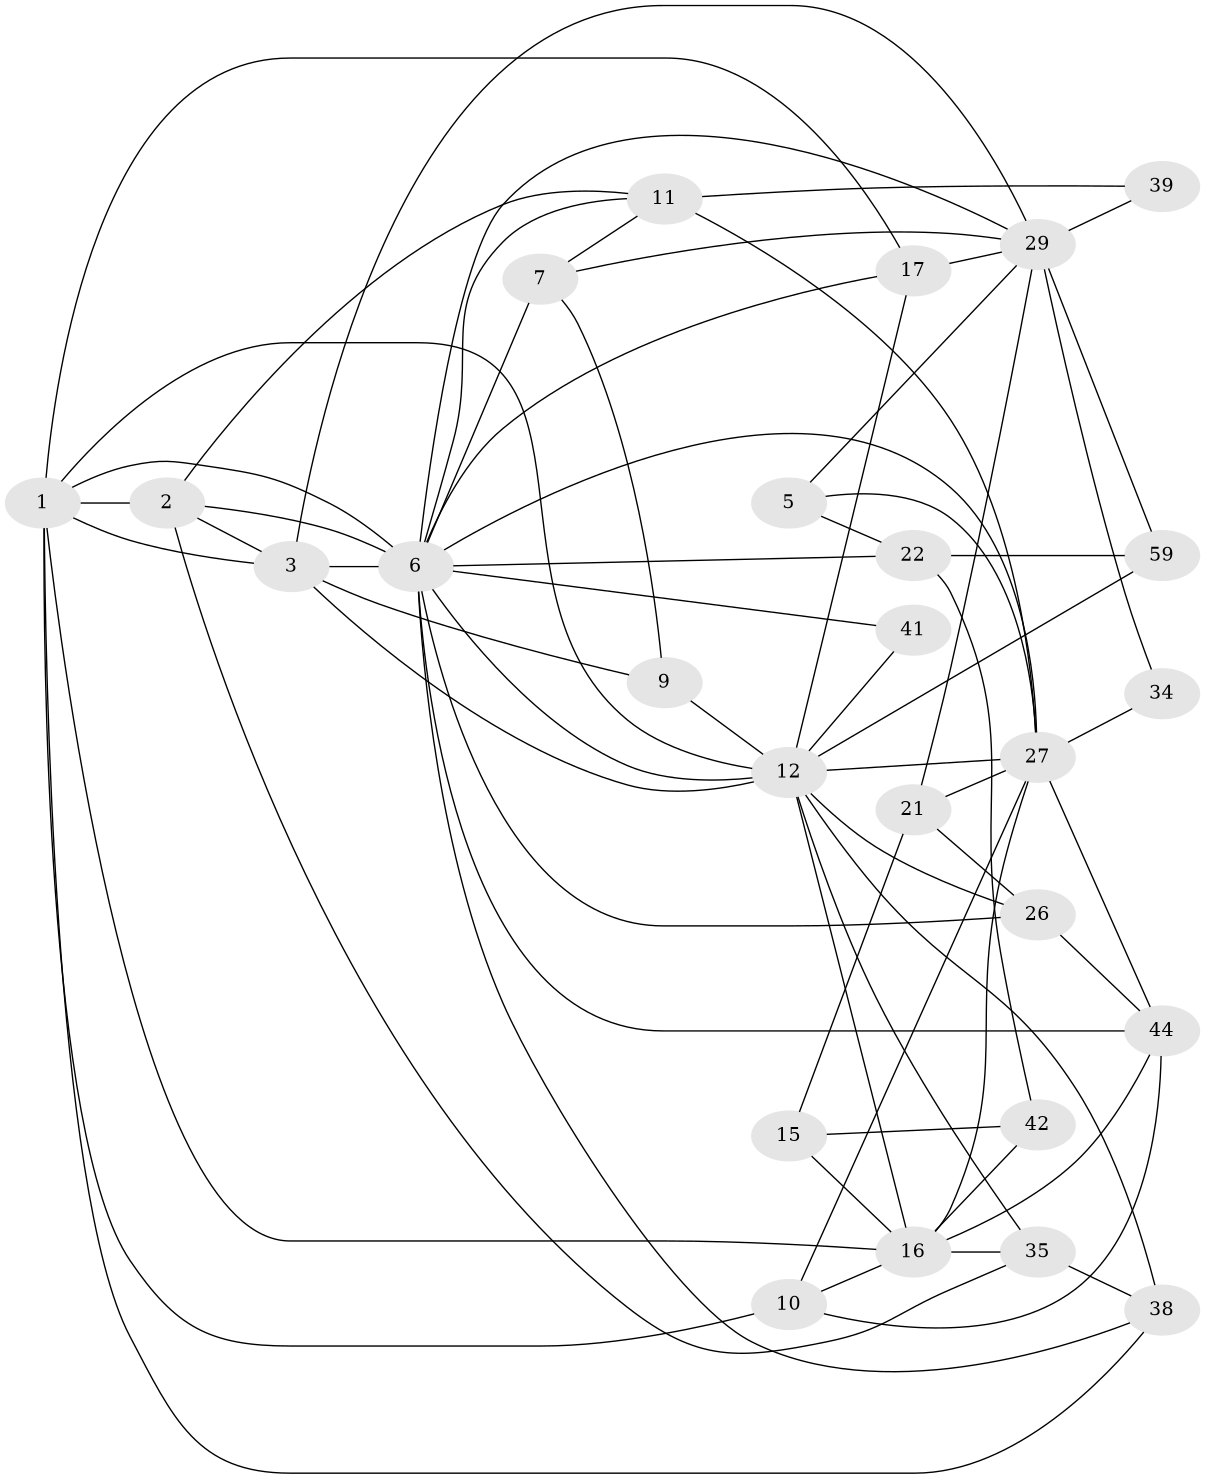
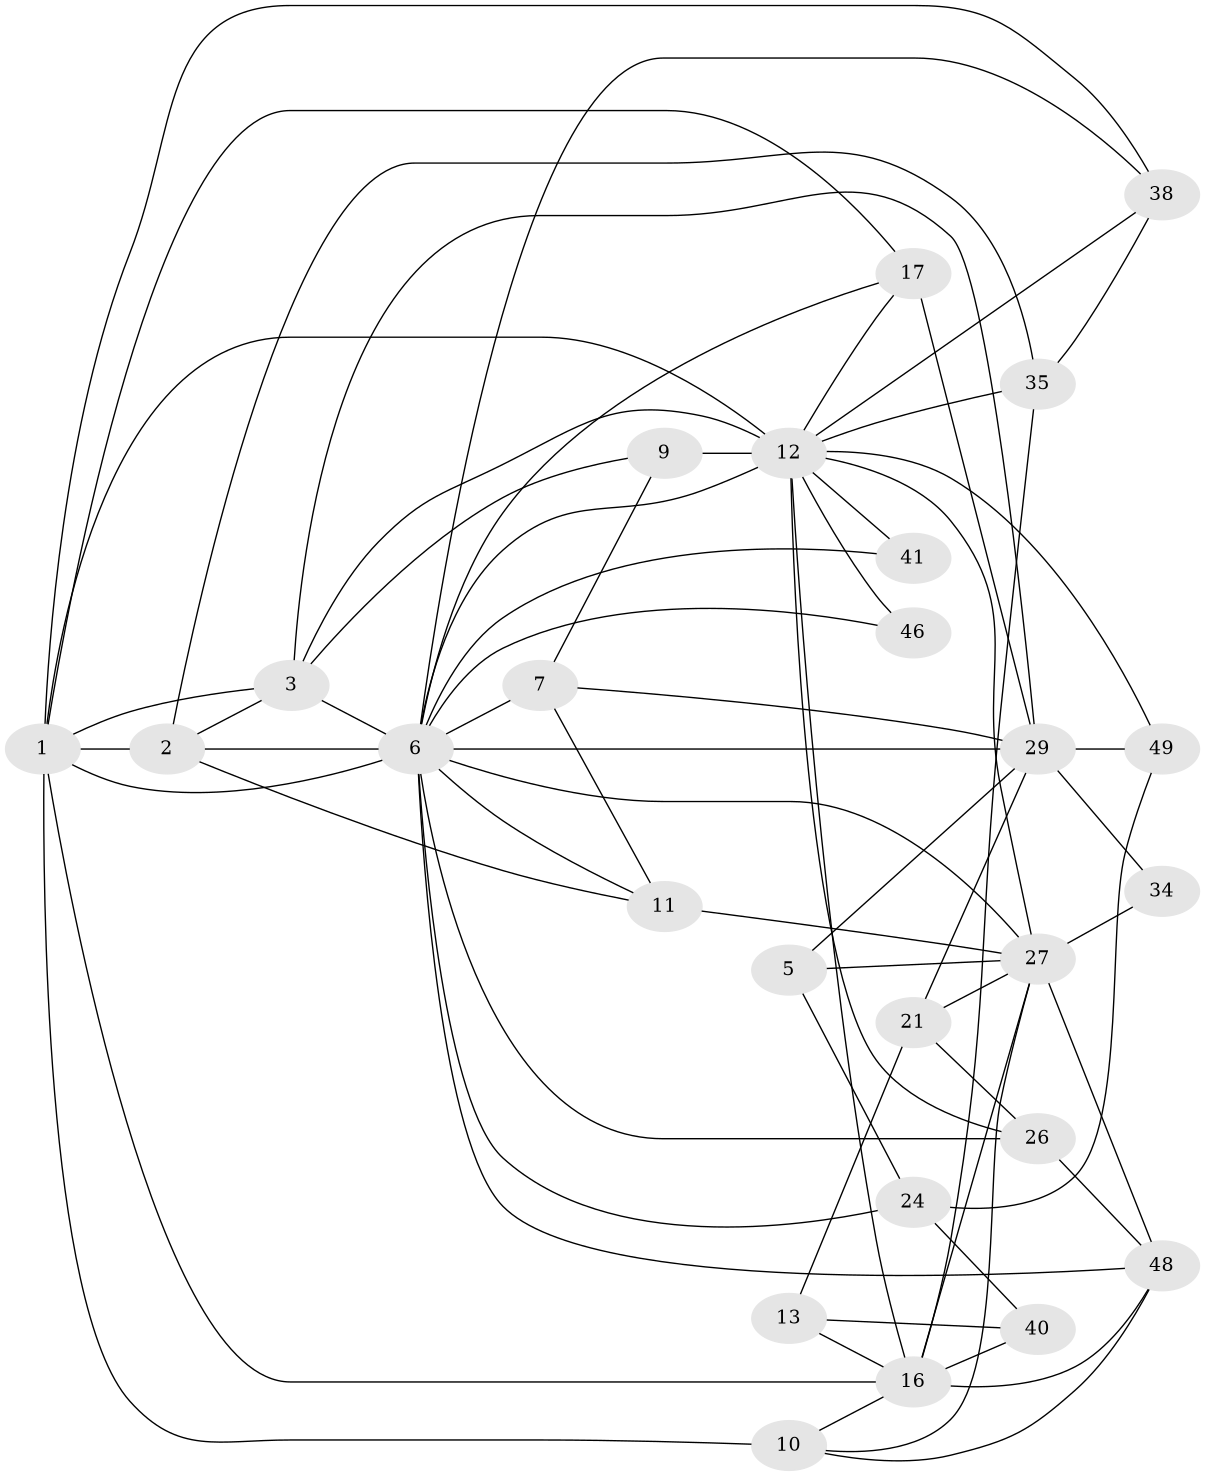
node "39": removed
node "22": label "22" -> "24"
node "59": label "59" -> "49"
node "46": added
node "44": label "44" -> "48"
node "42": label "42" -> "40"
node "15": label "15" -> "13"
